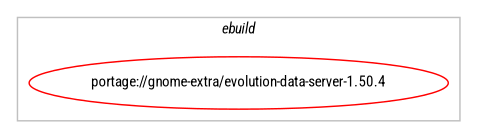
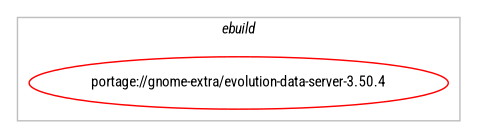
node "portage://gnome-extra/evolution-data-server-1.50.4": label "portage://gnome-extra/evolution-data-server-1.50.4" -> "portage://gnome-extra/evolution-data-server-3.50.4"
